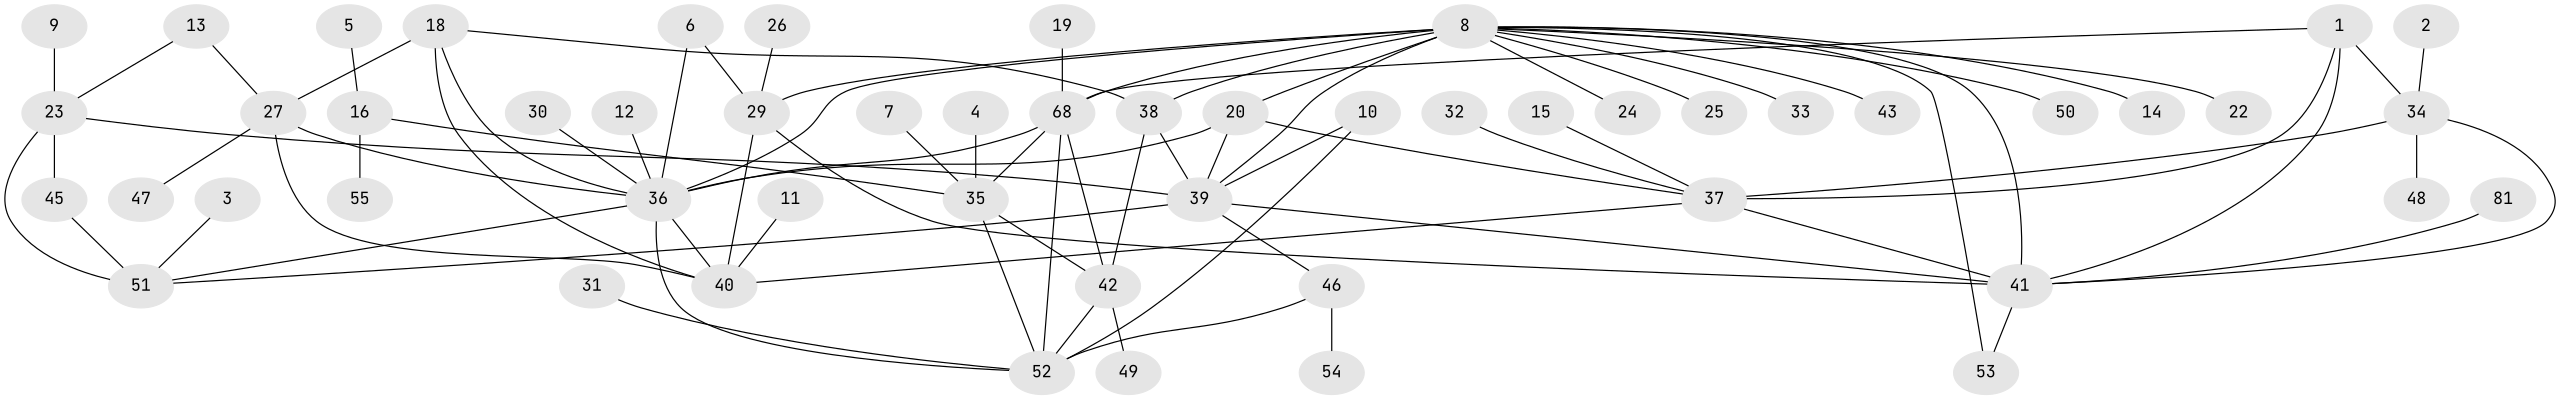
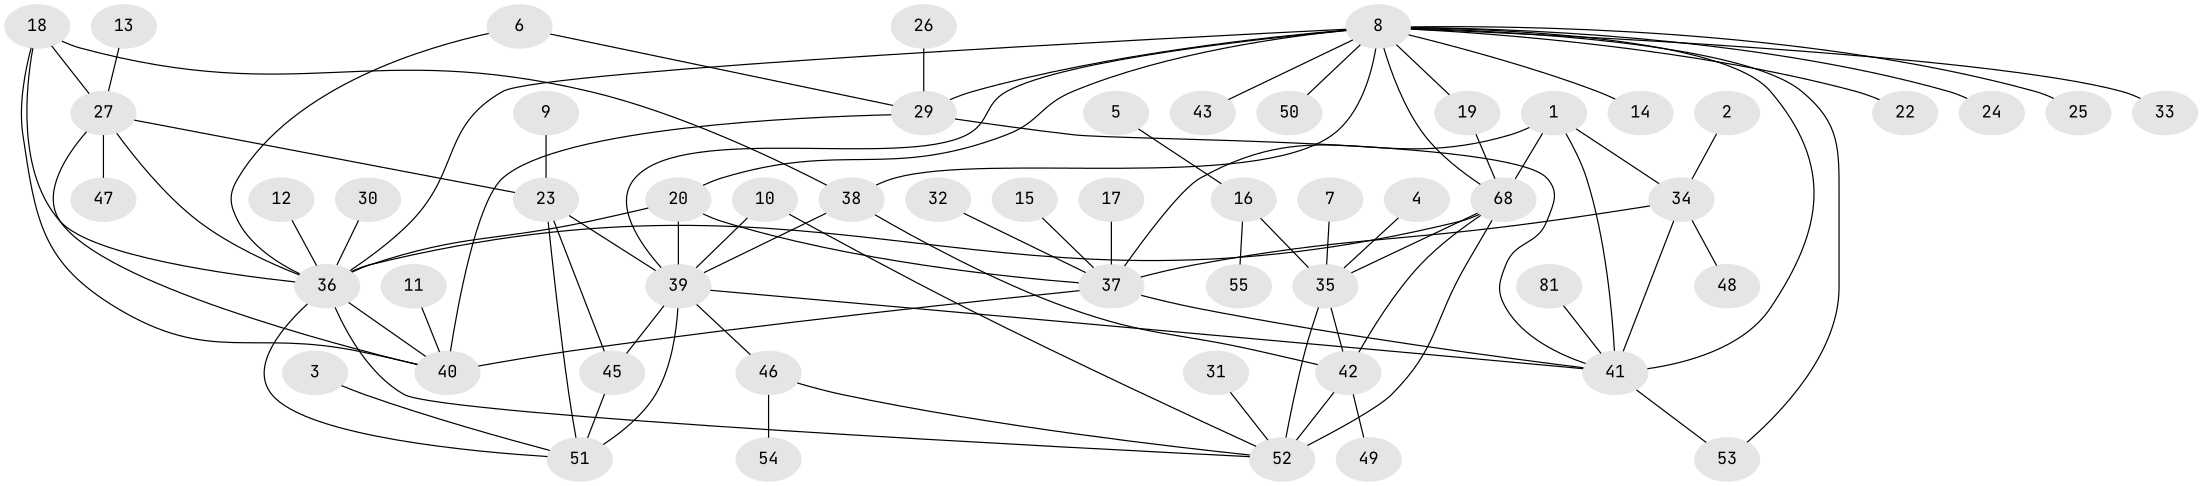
edge "13" -- "23": now "27" -- "23"
edge "8" -- "19": added
node "17": added
edge "39" -- "45": added
